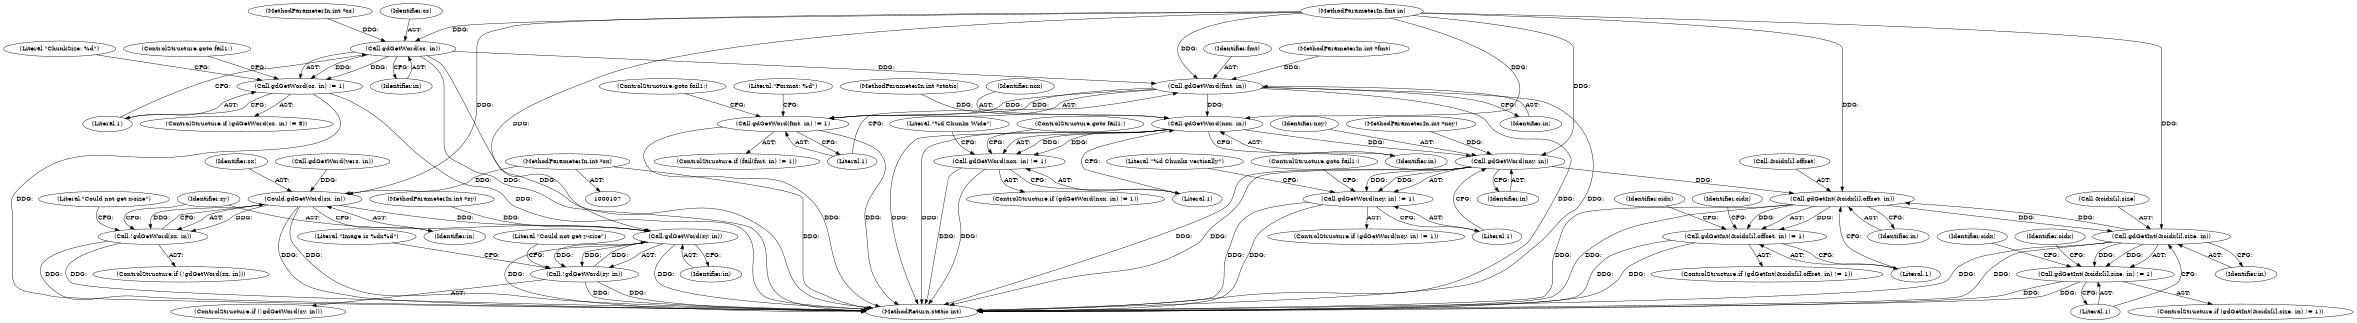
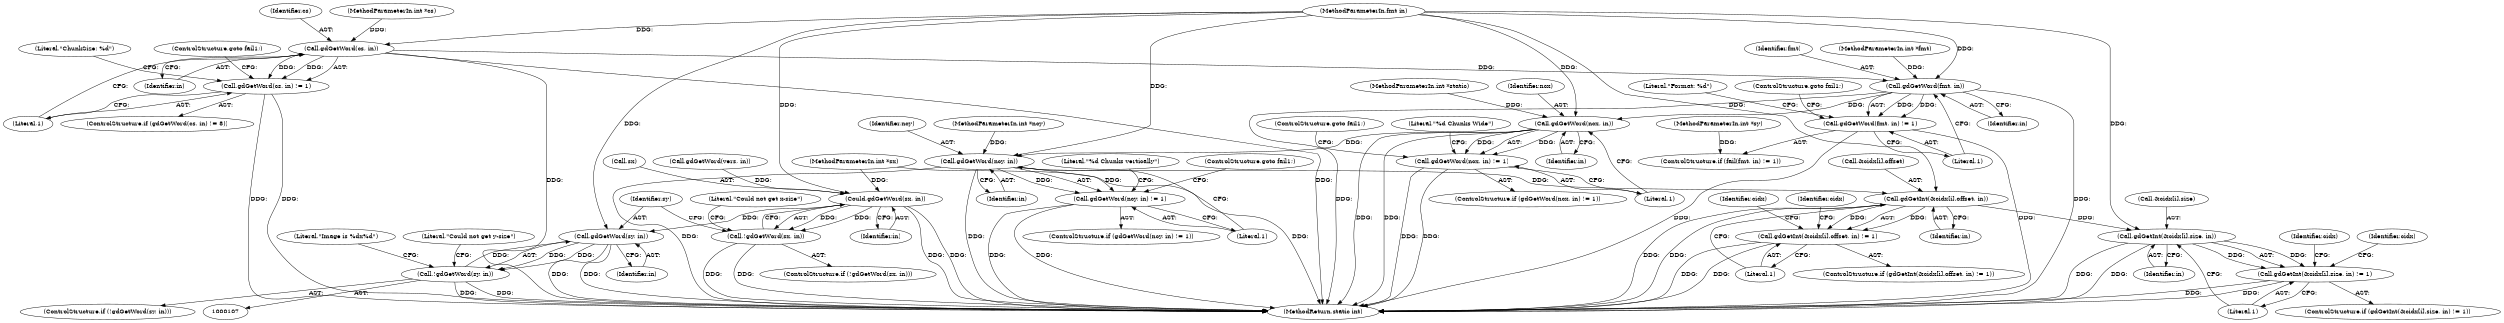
node "(Identifier,sx)": label "(Identifier,sx)" -> "(Call,sx)"
edge "(MethodParameterIn,int *sx)" -> "1000107": now "(Call,!gdGetWord(sy, in))" -> "1000107"
edge "(Call,gdGetInt(&cidx[i].size, in))" -> "(Call,gdGetInt(&cidx[i].offset, in))": removed, label "DDG:"
edge "(MethodParameterIn,int *sy)" -> "(Call,gdGetWord(sy, in))": now "(MethodParameterIn,int *sy)" -> "(ControlStructure,if (fail(fmt, in) != 1))"
